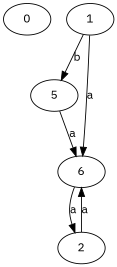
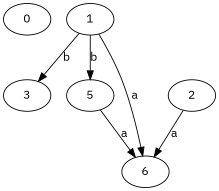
node "3": added
edge "6" -> "2": removed, label "a"
